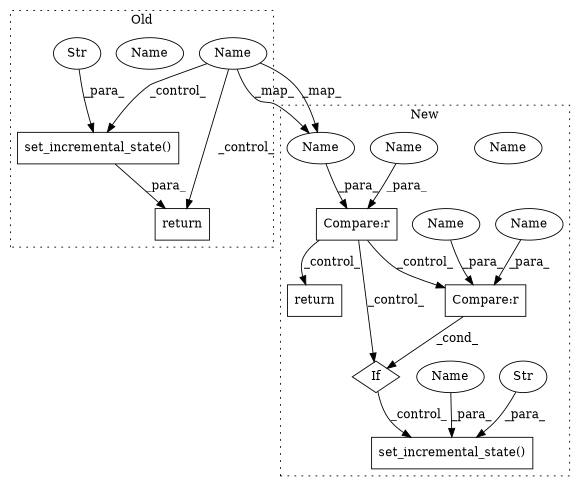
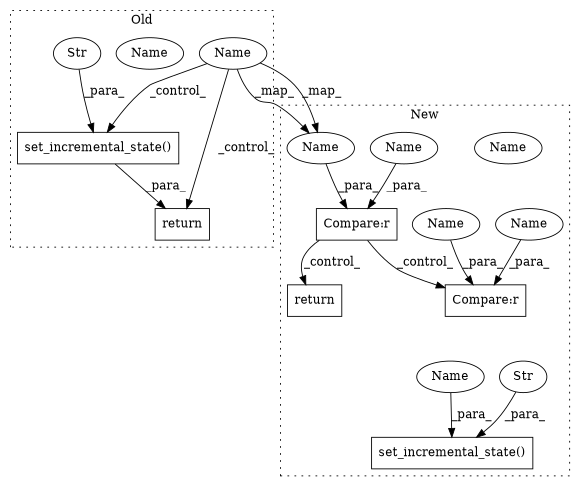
node "If": removed
